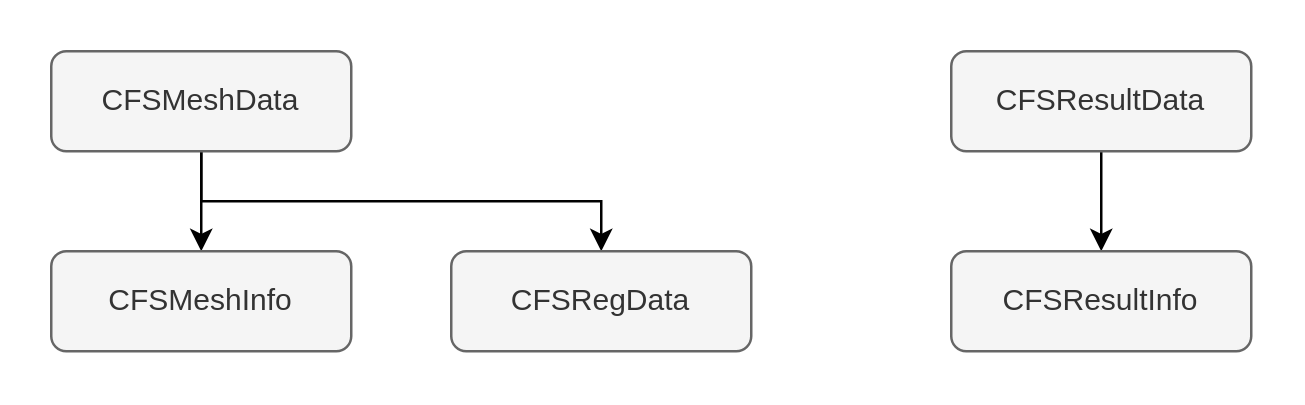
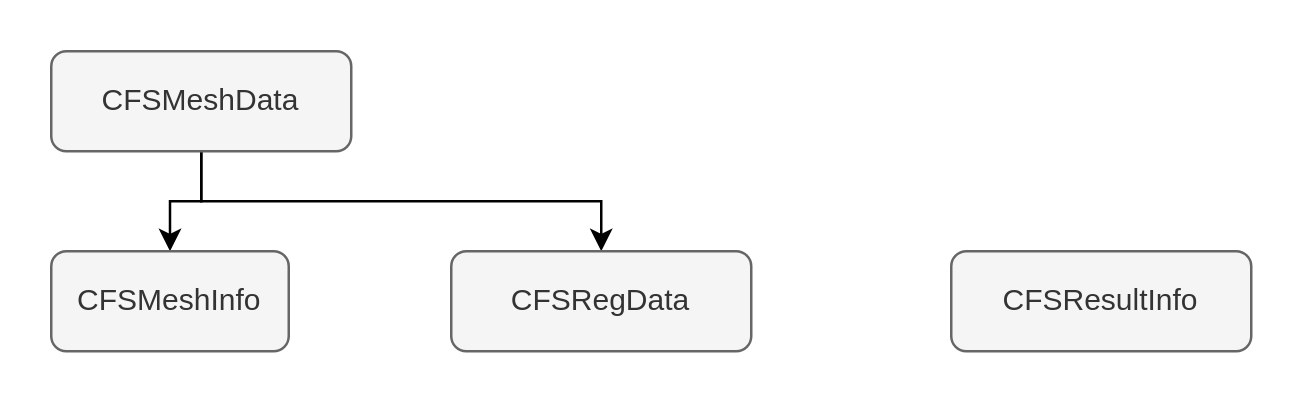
node "CFSResultData": removed
edge "CFSResultData" -> "CFSResultInfo": removed
node "CFSMeshInfo": size 300x100 -> 238x100
